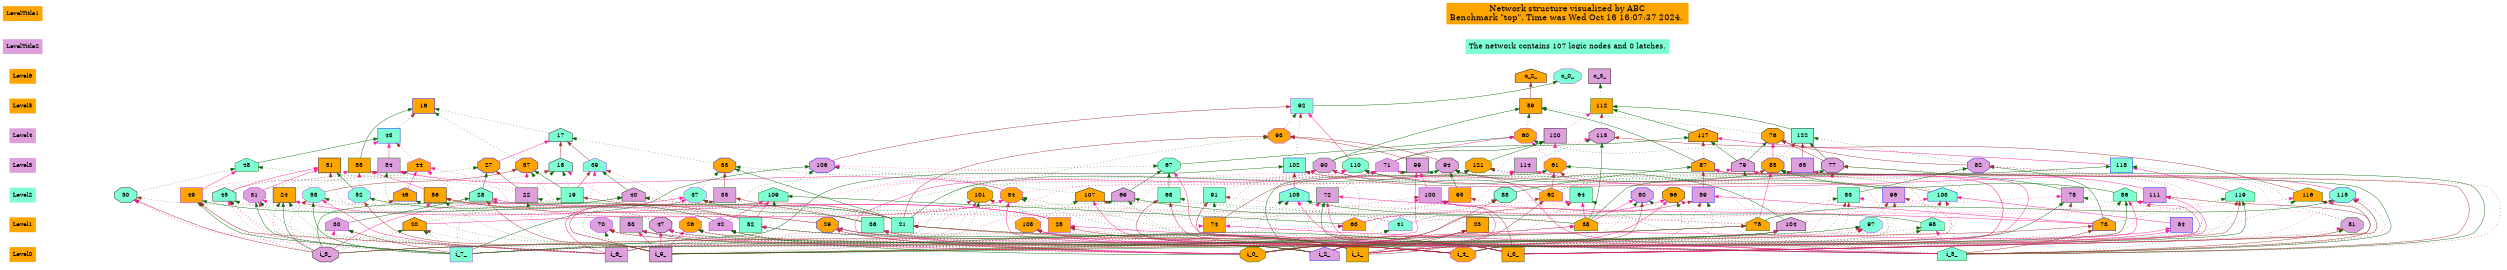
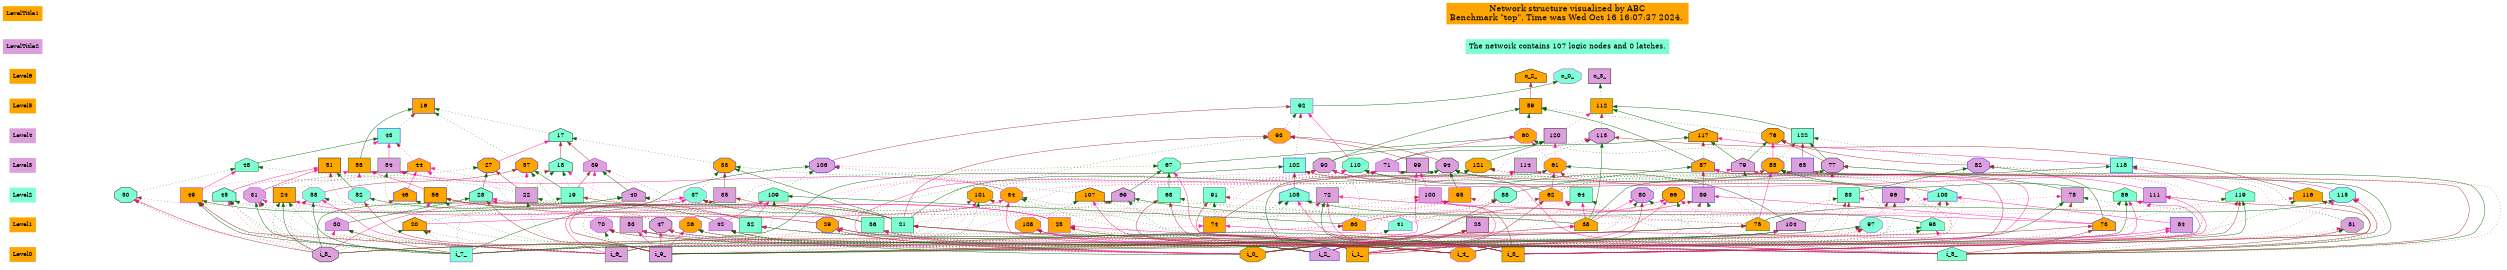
node "39": fillcolor aquamarine -> plum
edge "45" -> "54": now "31" -> "54"
node "23": fillcolor orange -> plum
